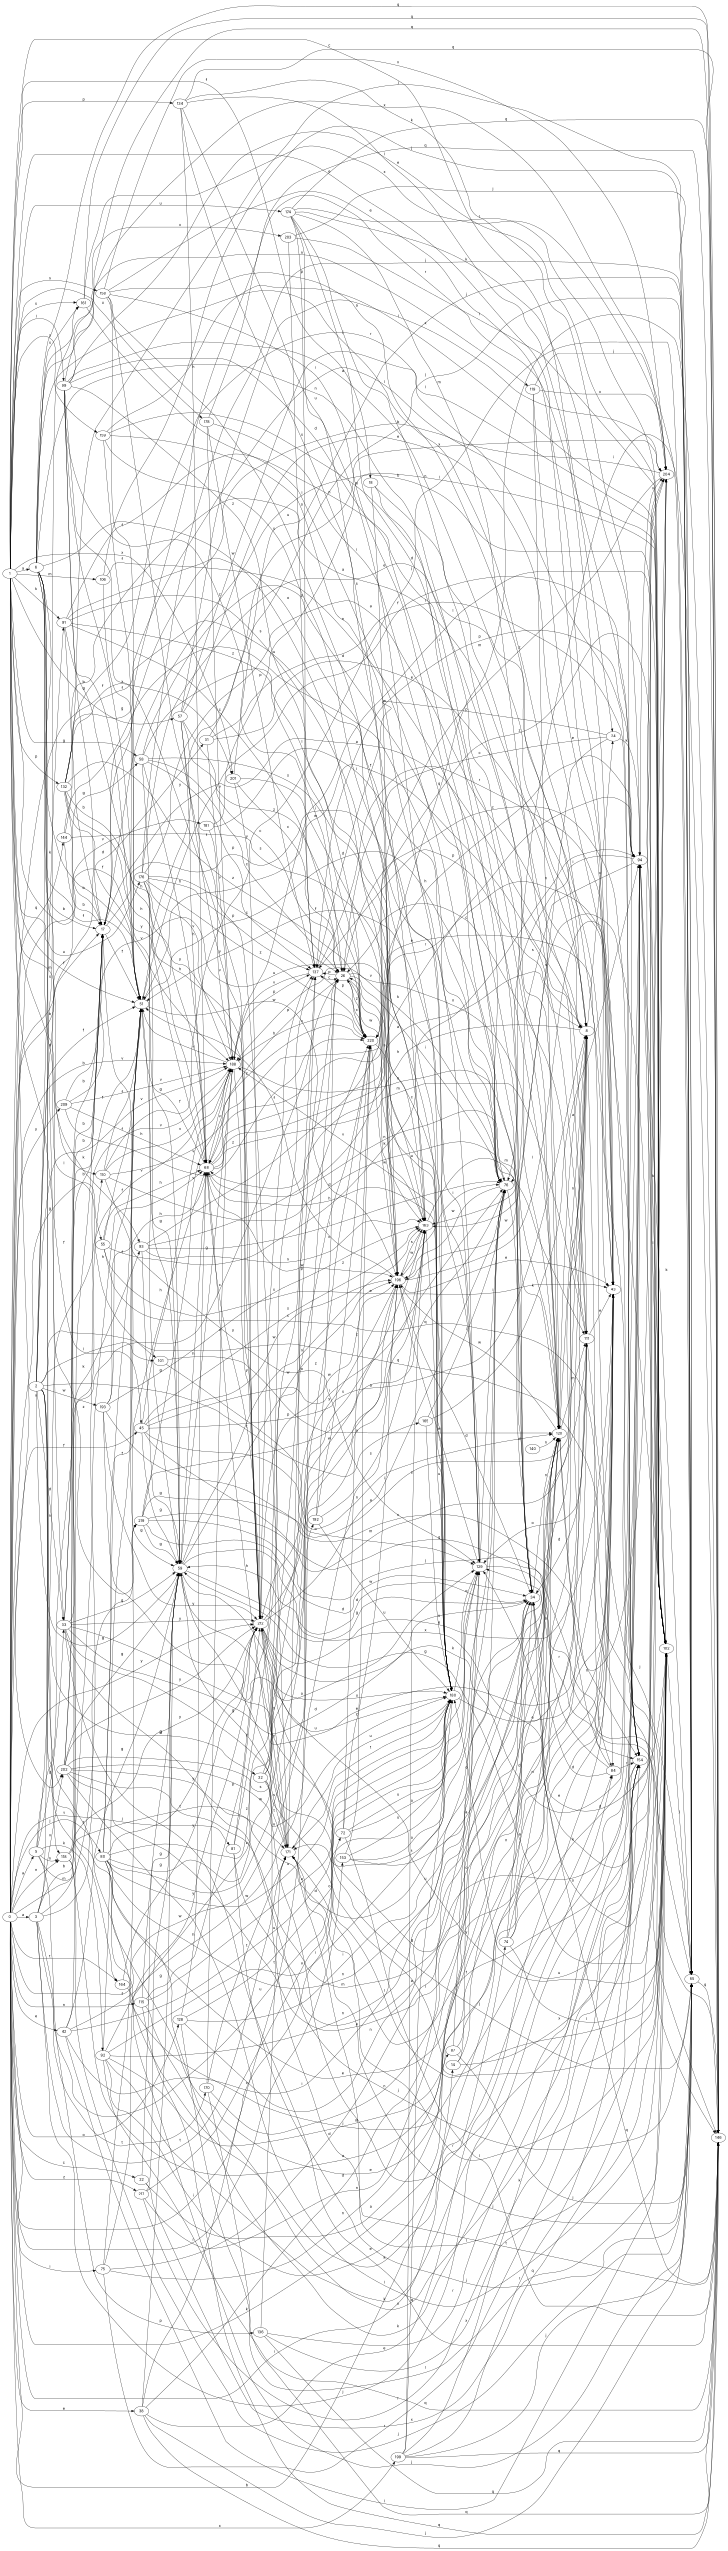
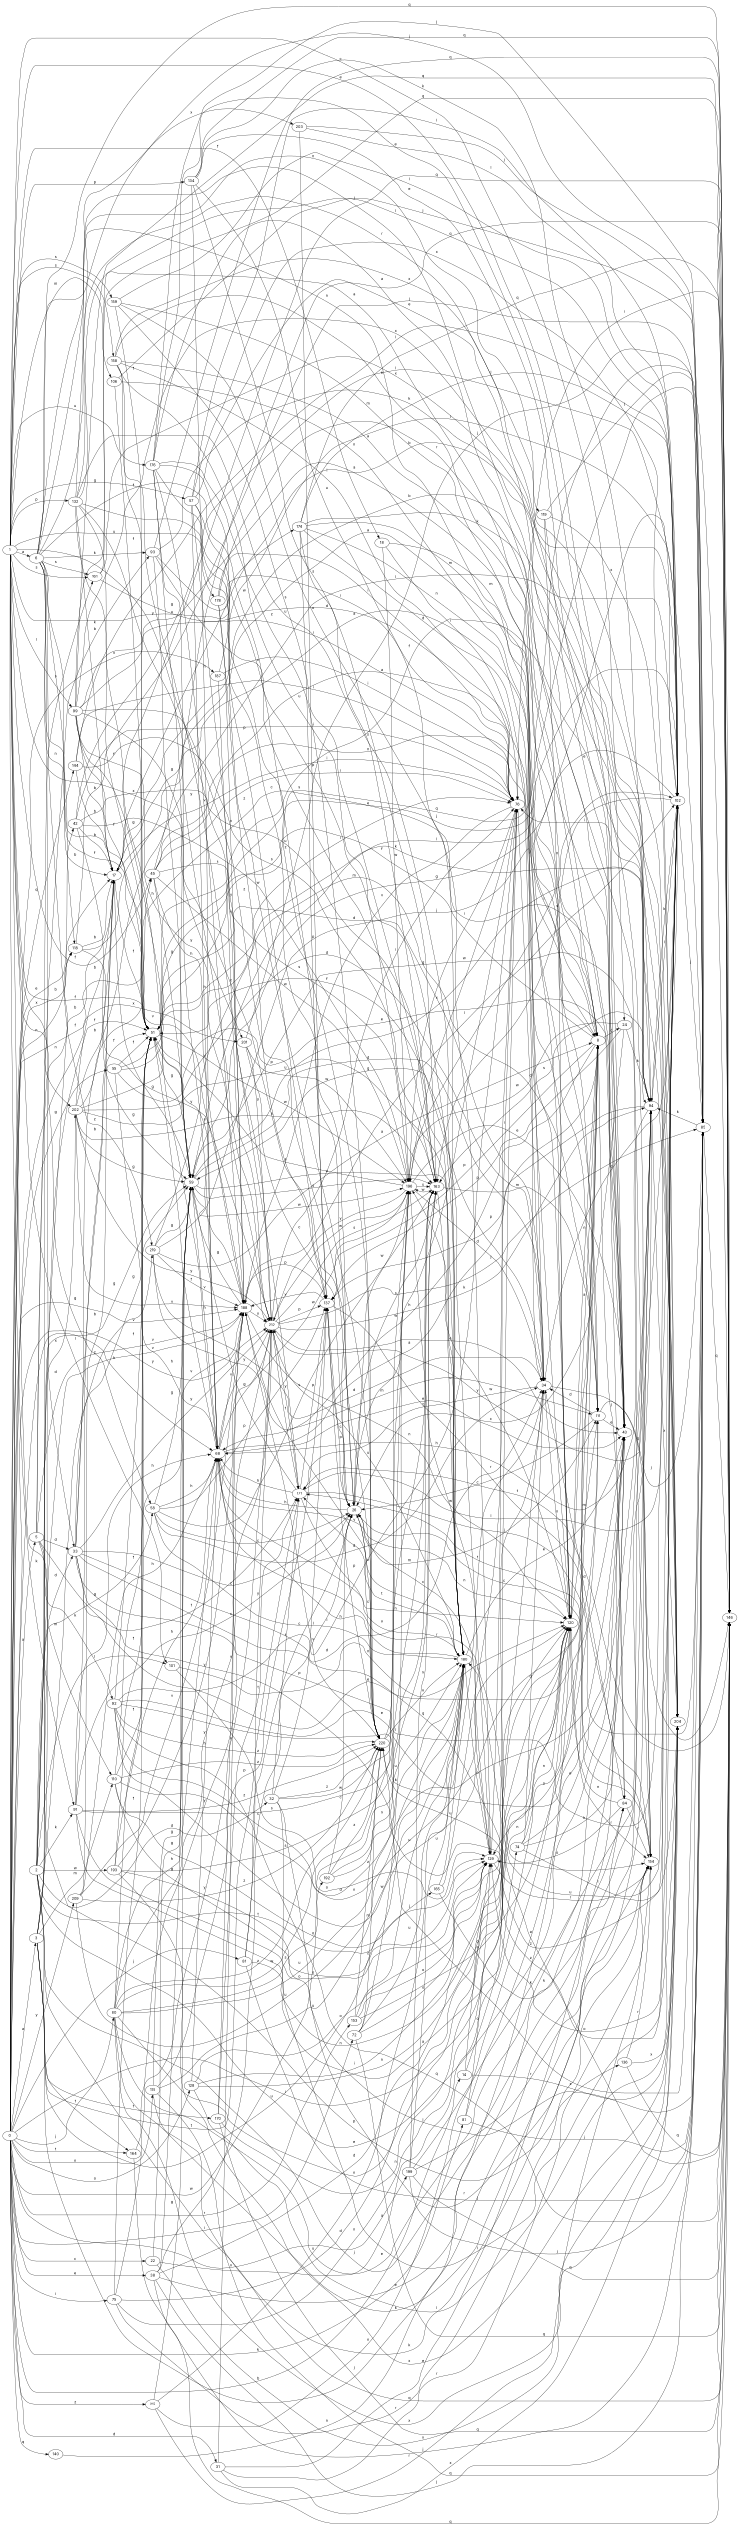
edge "136" -> "171": removed, label "t"
edge "0" -> "140": added, label "q"
